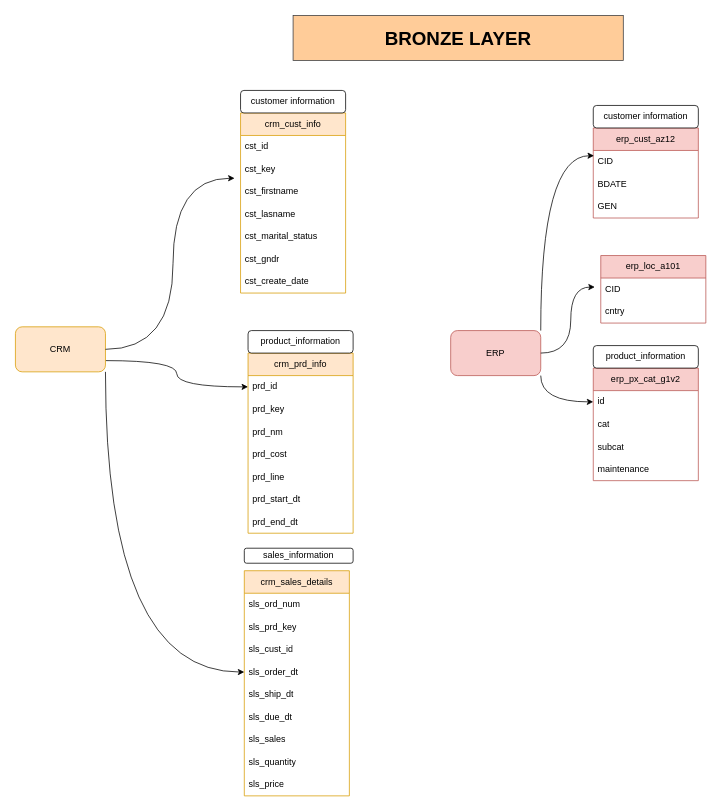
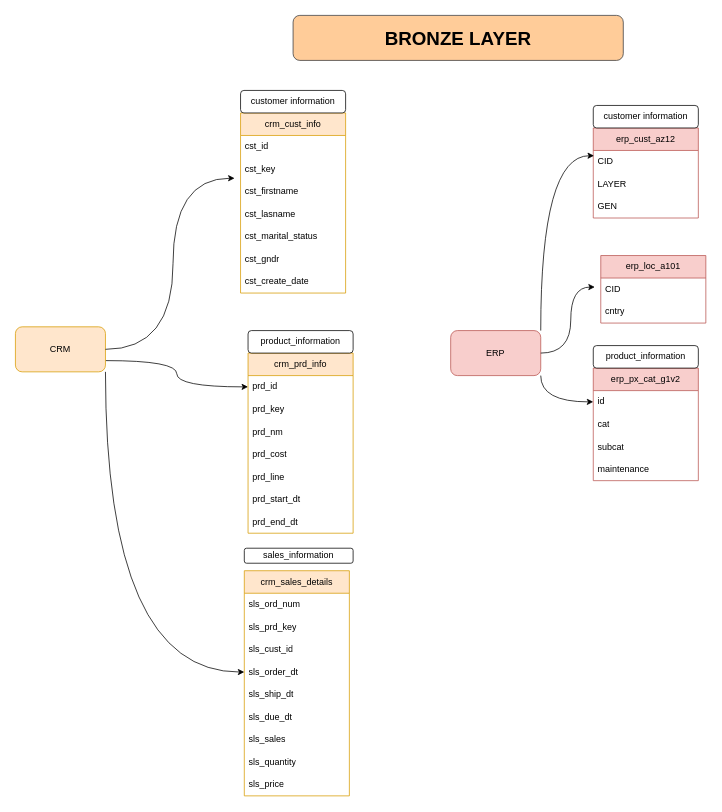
node "BRONZE LAYER": shape rectangle -> rounded rectangle
node "BDATE": label "BDATE" -> "LAYER"
